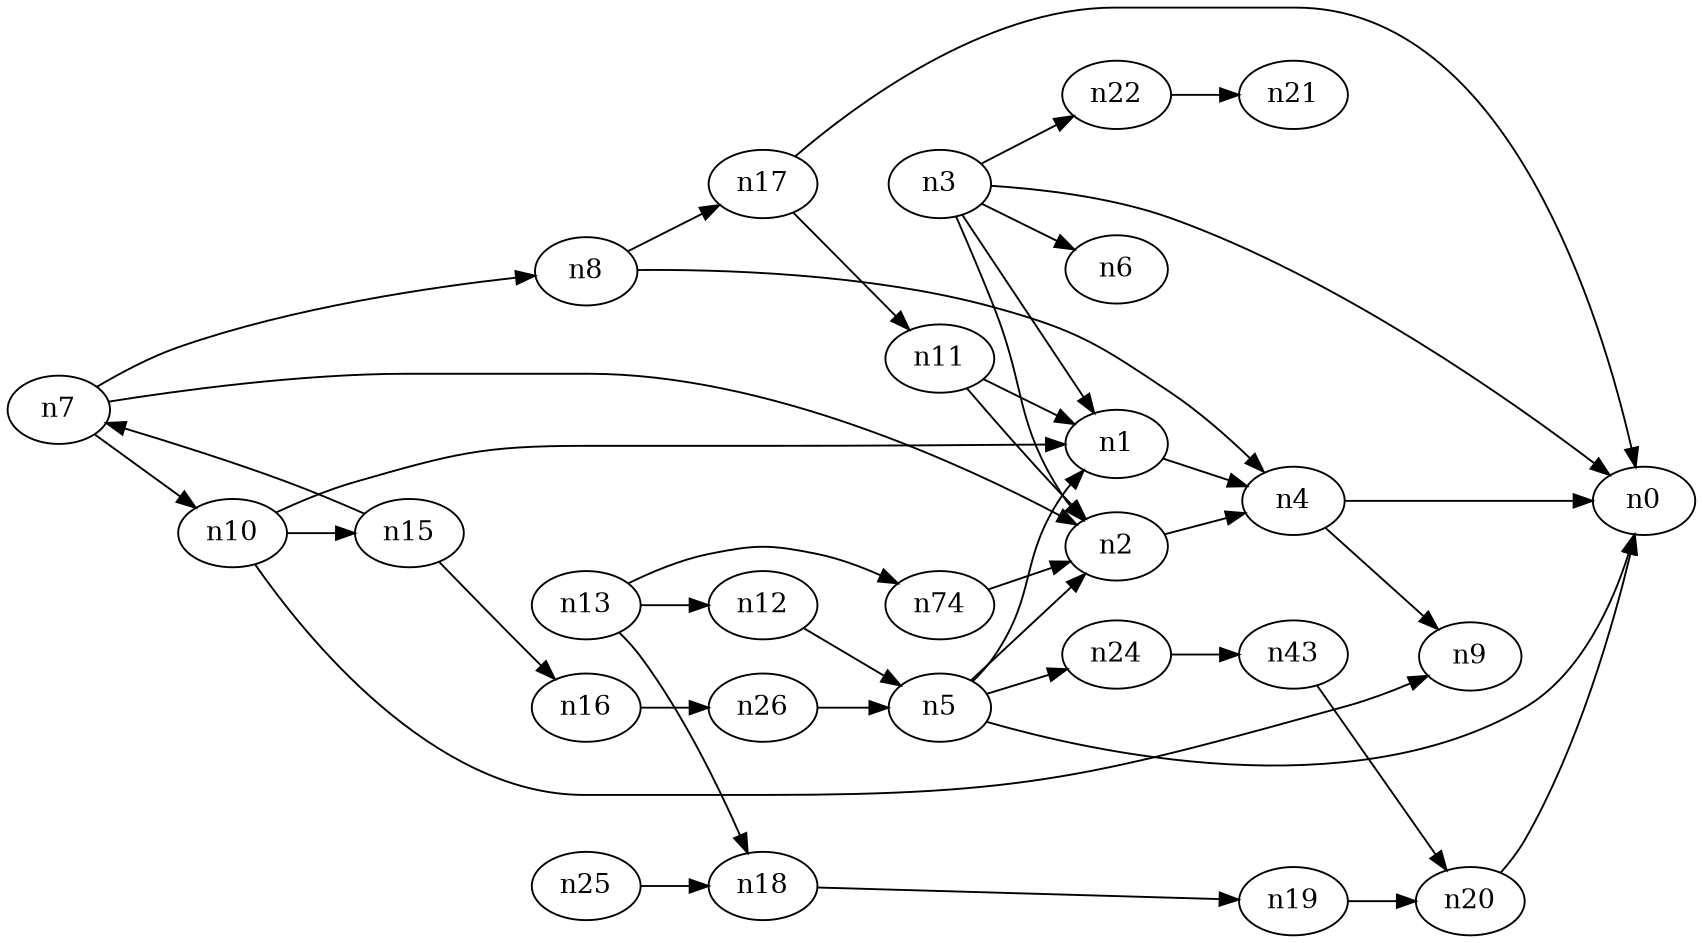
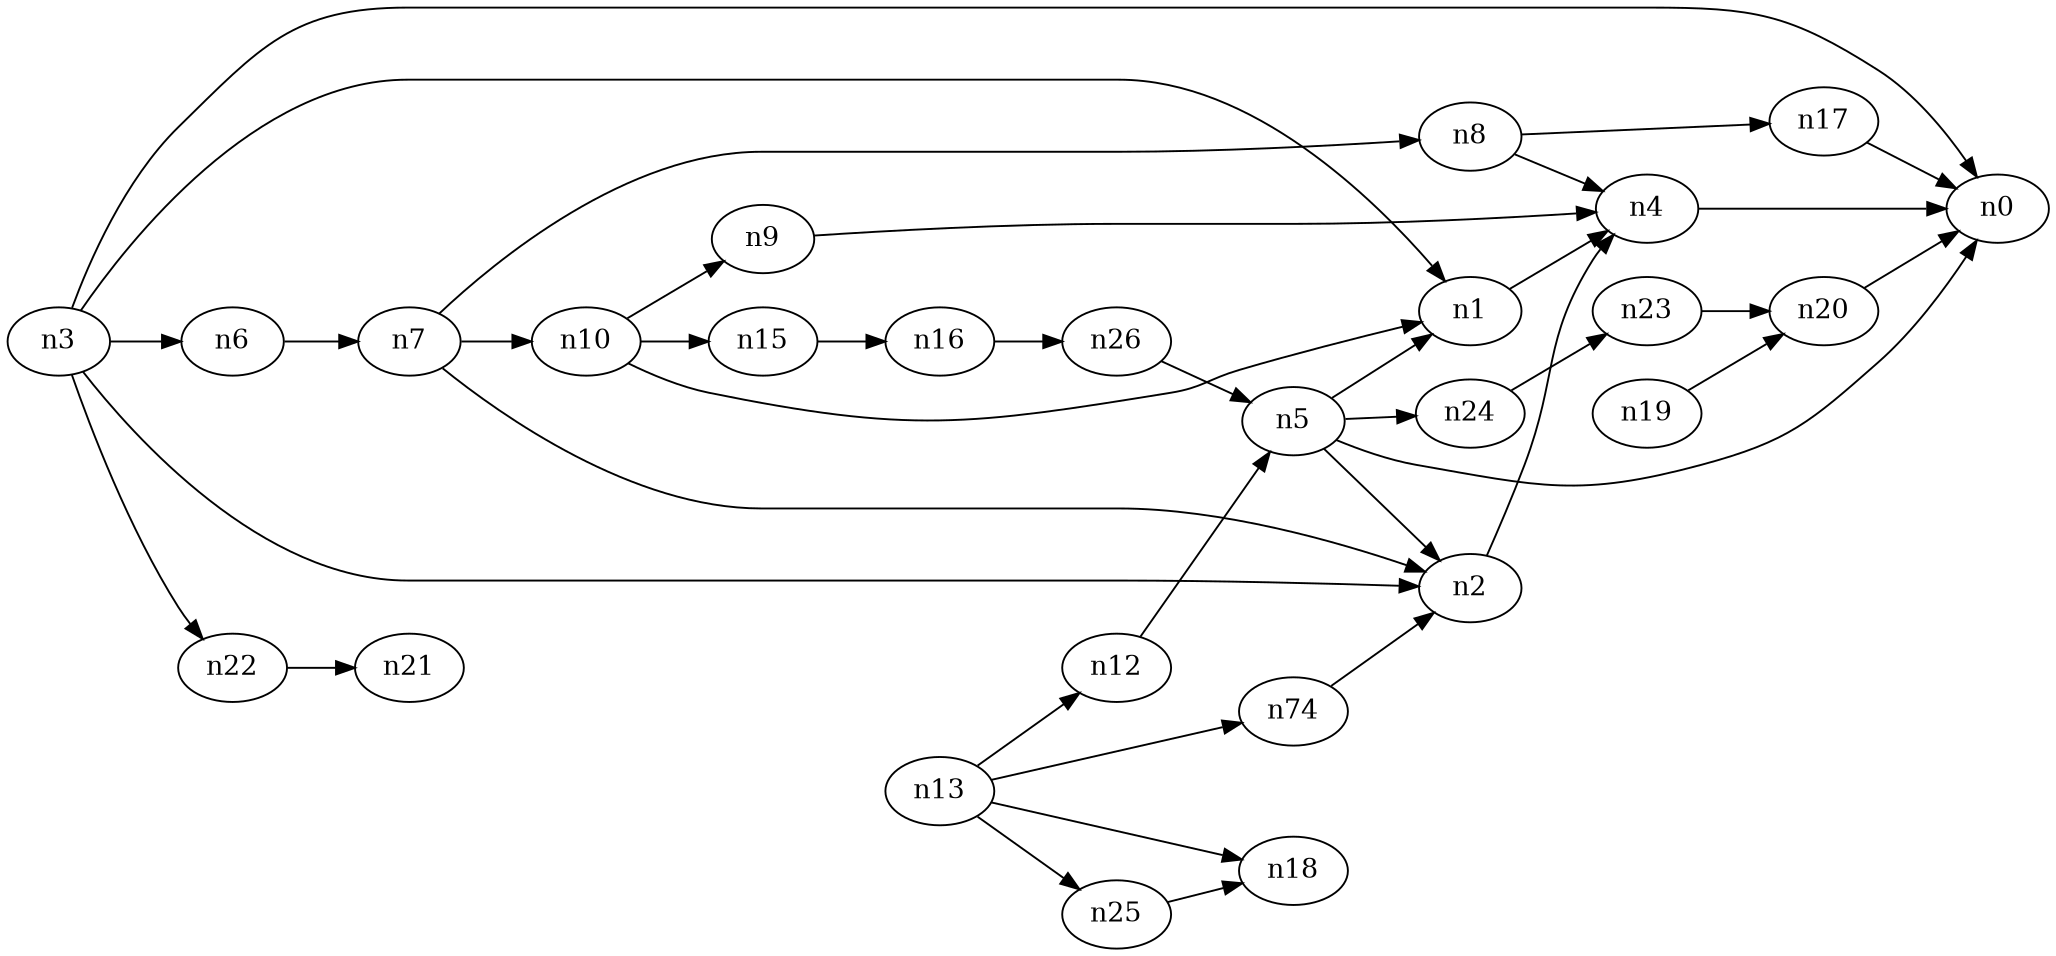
node "n11": removed
edge "n15" -> "n7": now "n6" -> "n7"
edge "n4" -> "n9": reversed
node "n43": label "n43" -> "n23"
edge "n13" -> "n25": added
edge "n18" -> "n19": removed
